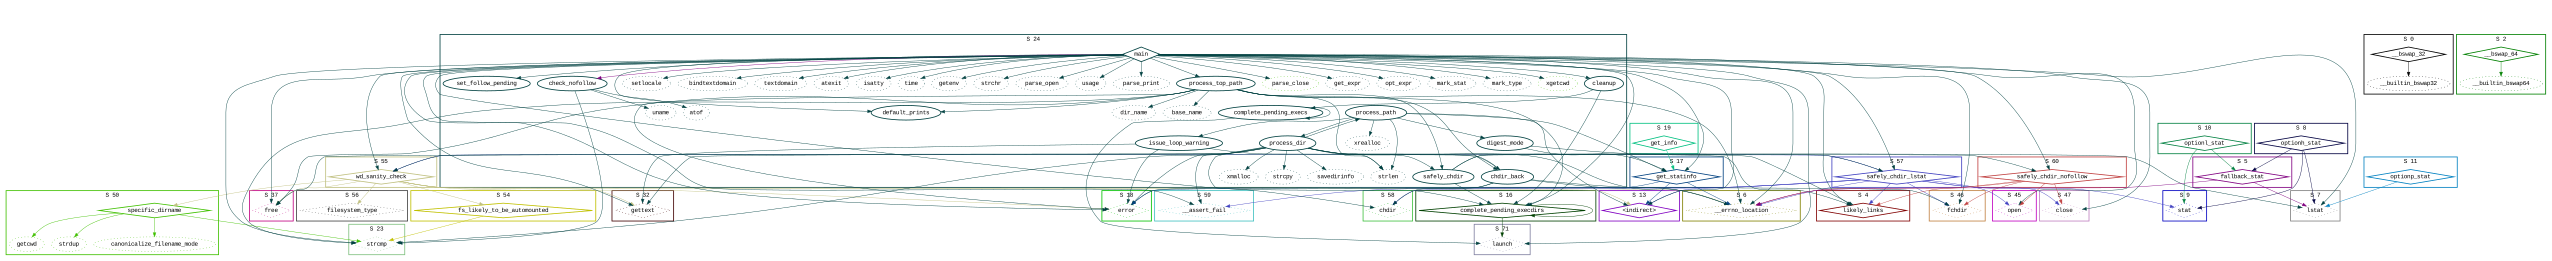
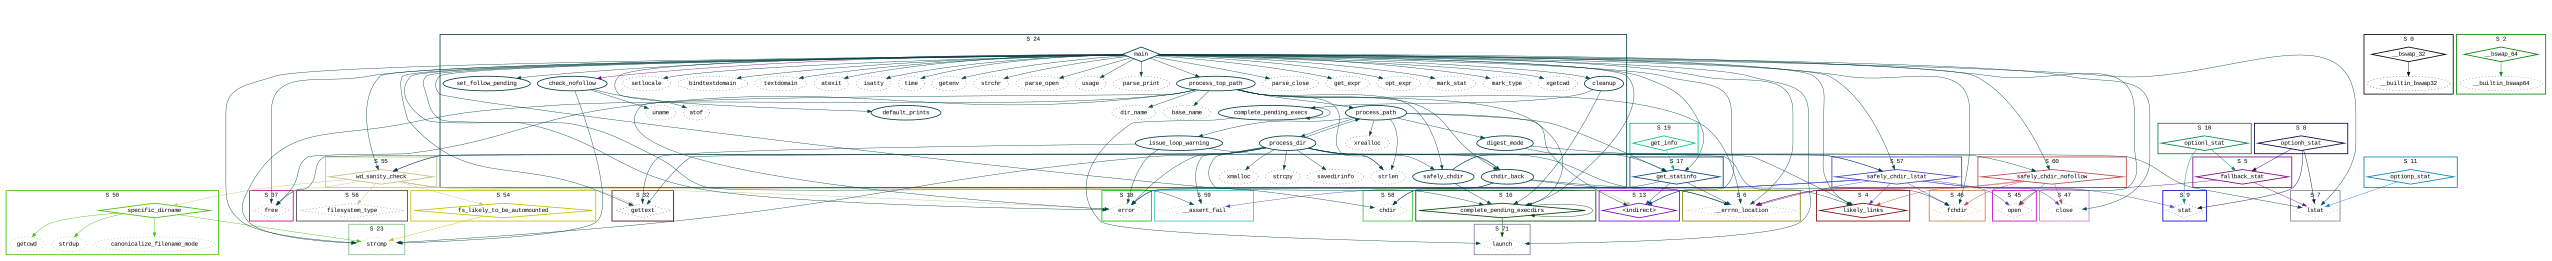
node "parse_close": color #40c000 -> #004040
node "xgetcwd": color #40c000 -> #004040
edge "process_top_path" -> "default_prints": now "process_top_path" -> "process_path"
